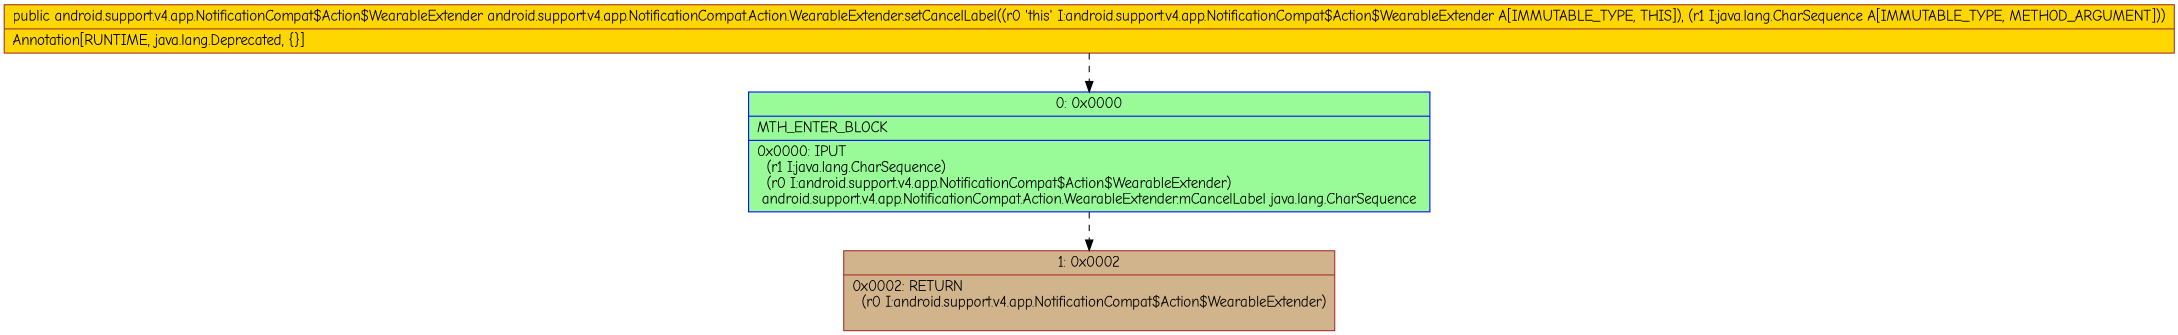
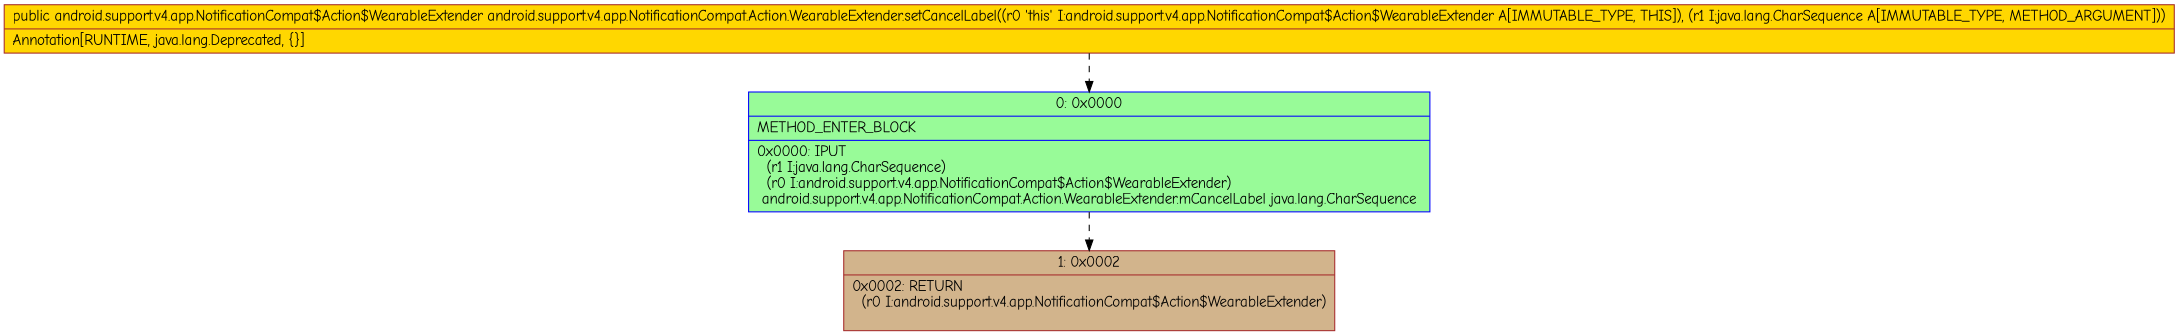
node "0: 0x0000": text "MTH_ENTER_BLOCK" -> "METHOD_ENTER_BLOCK"
